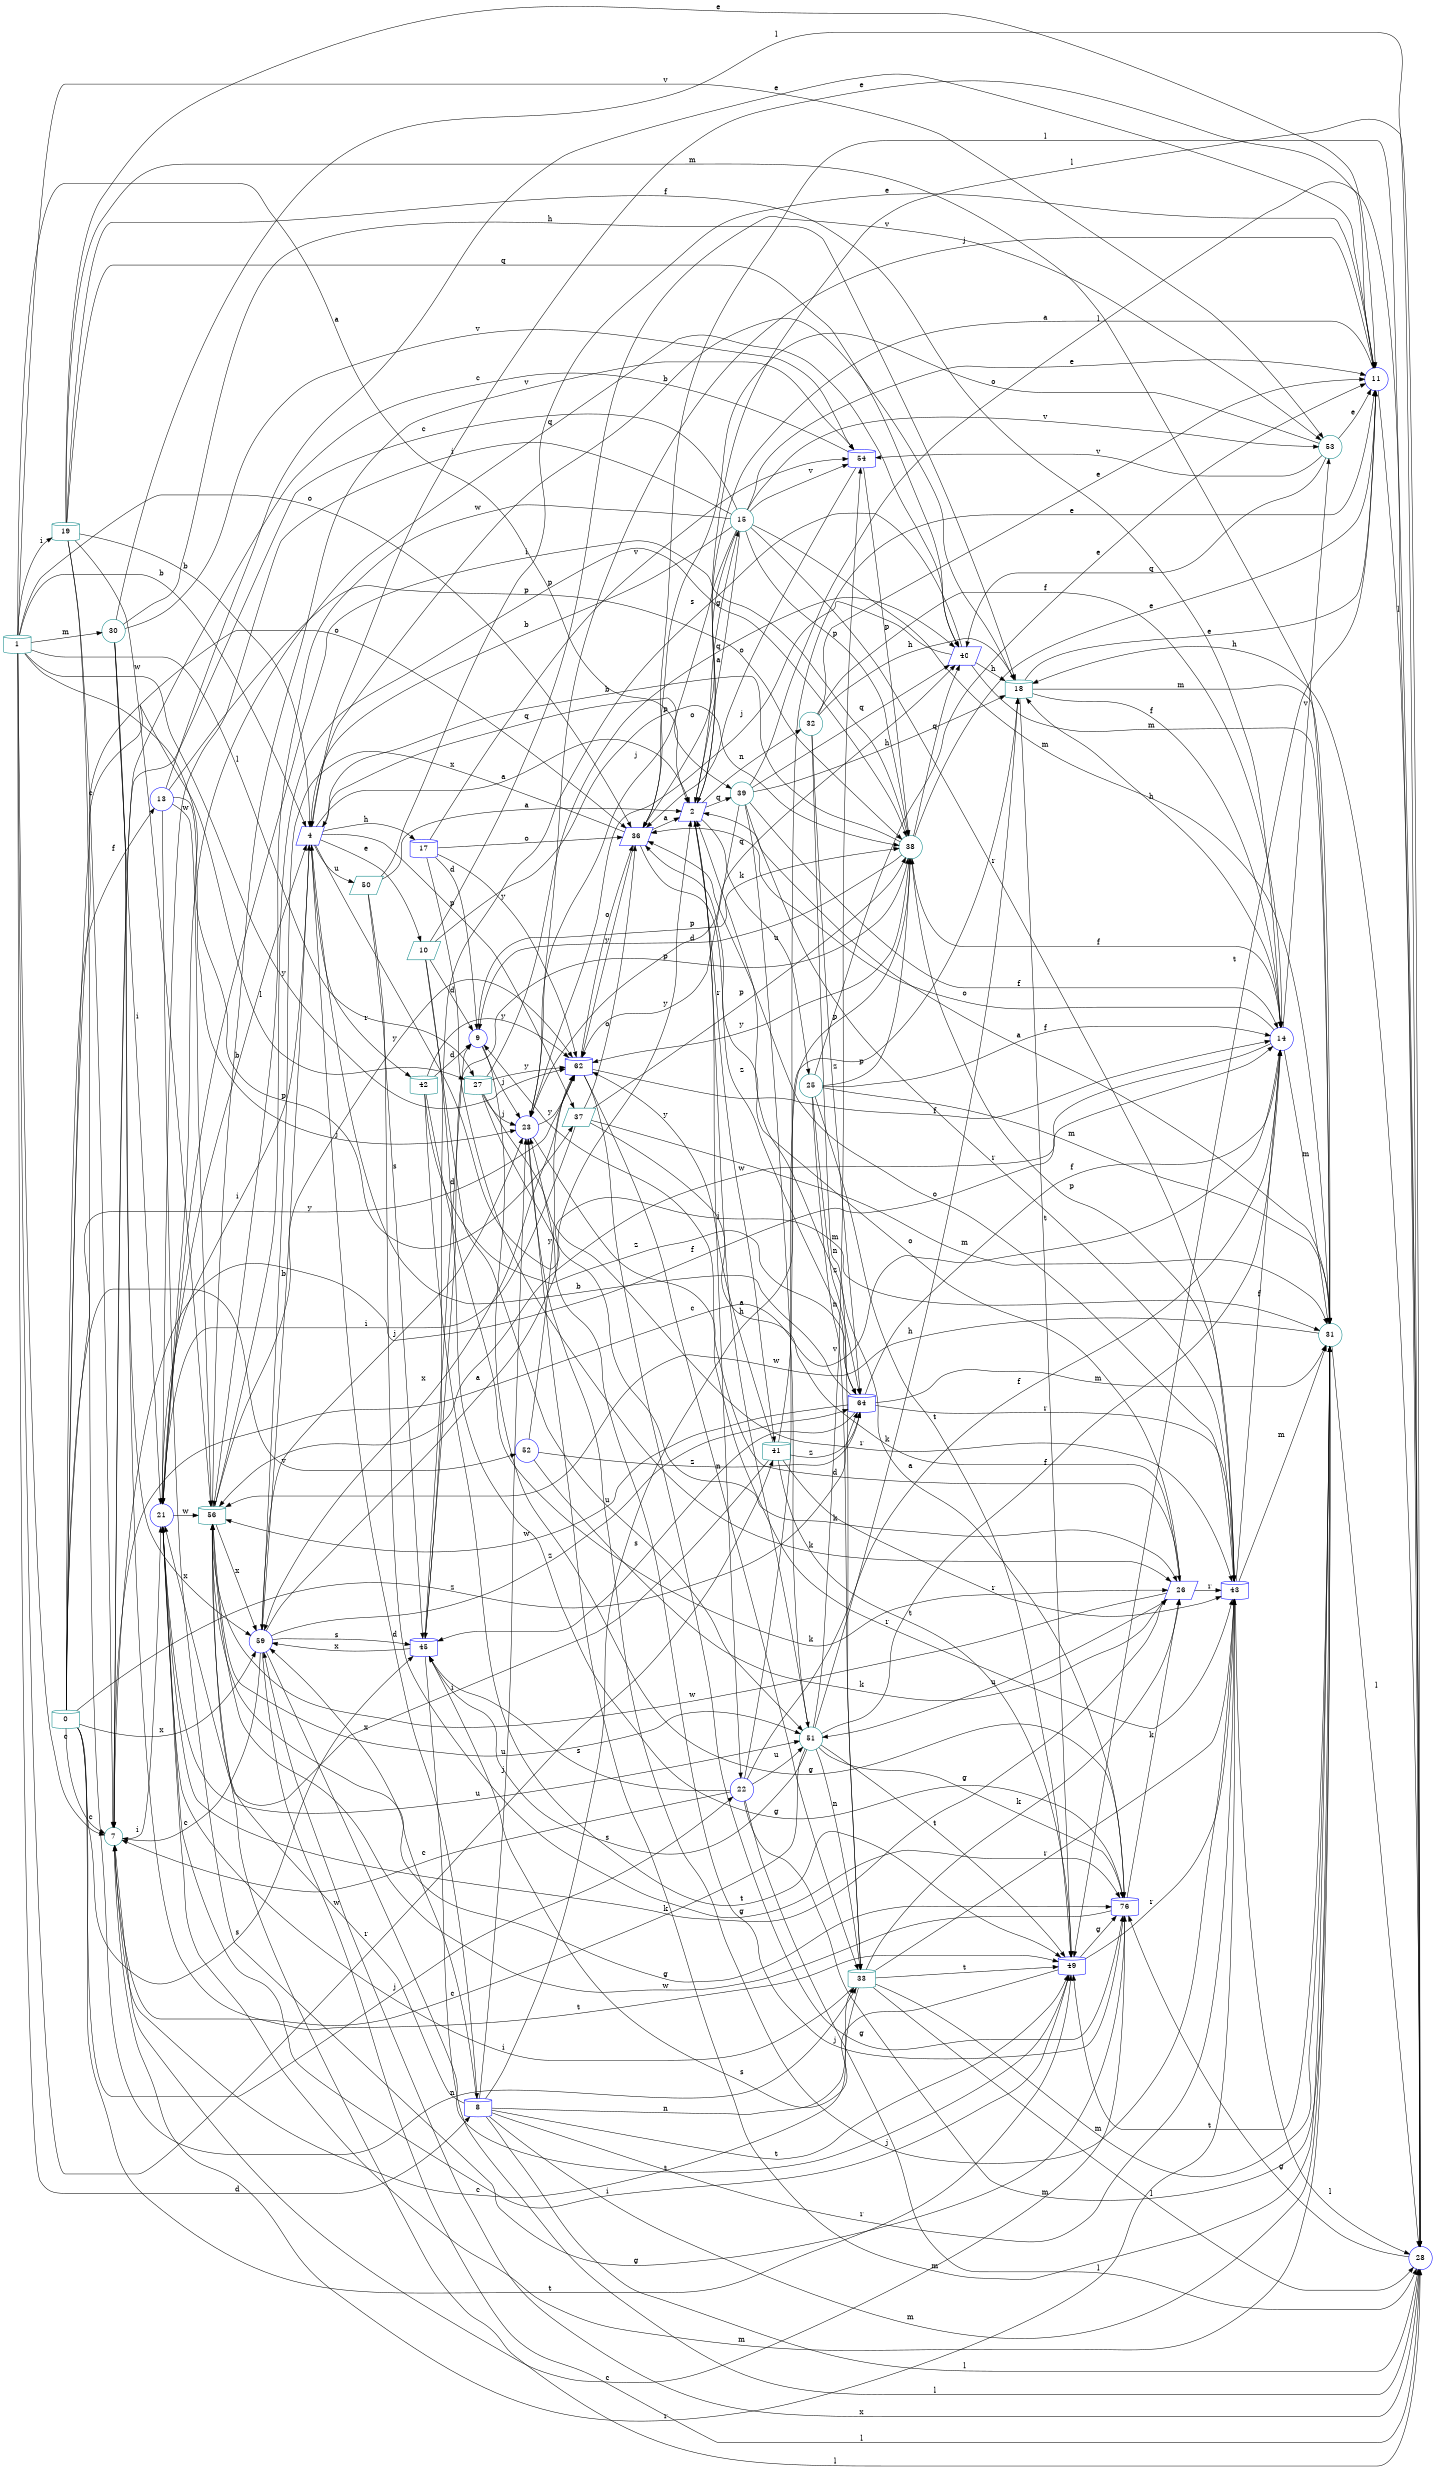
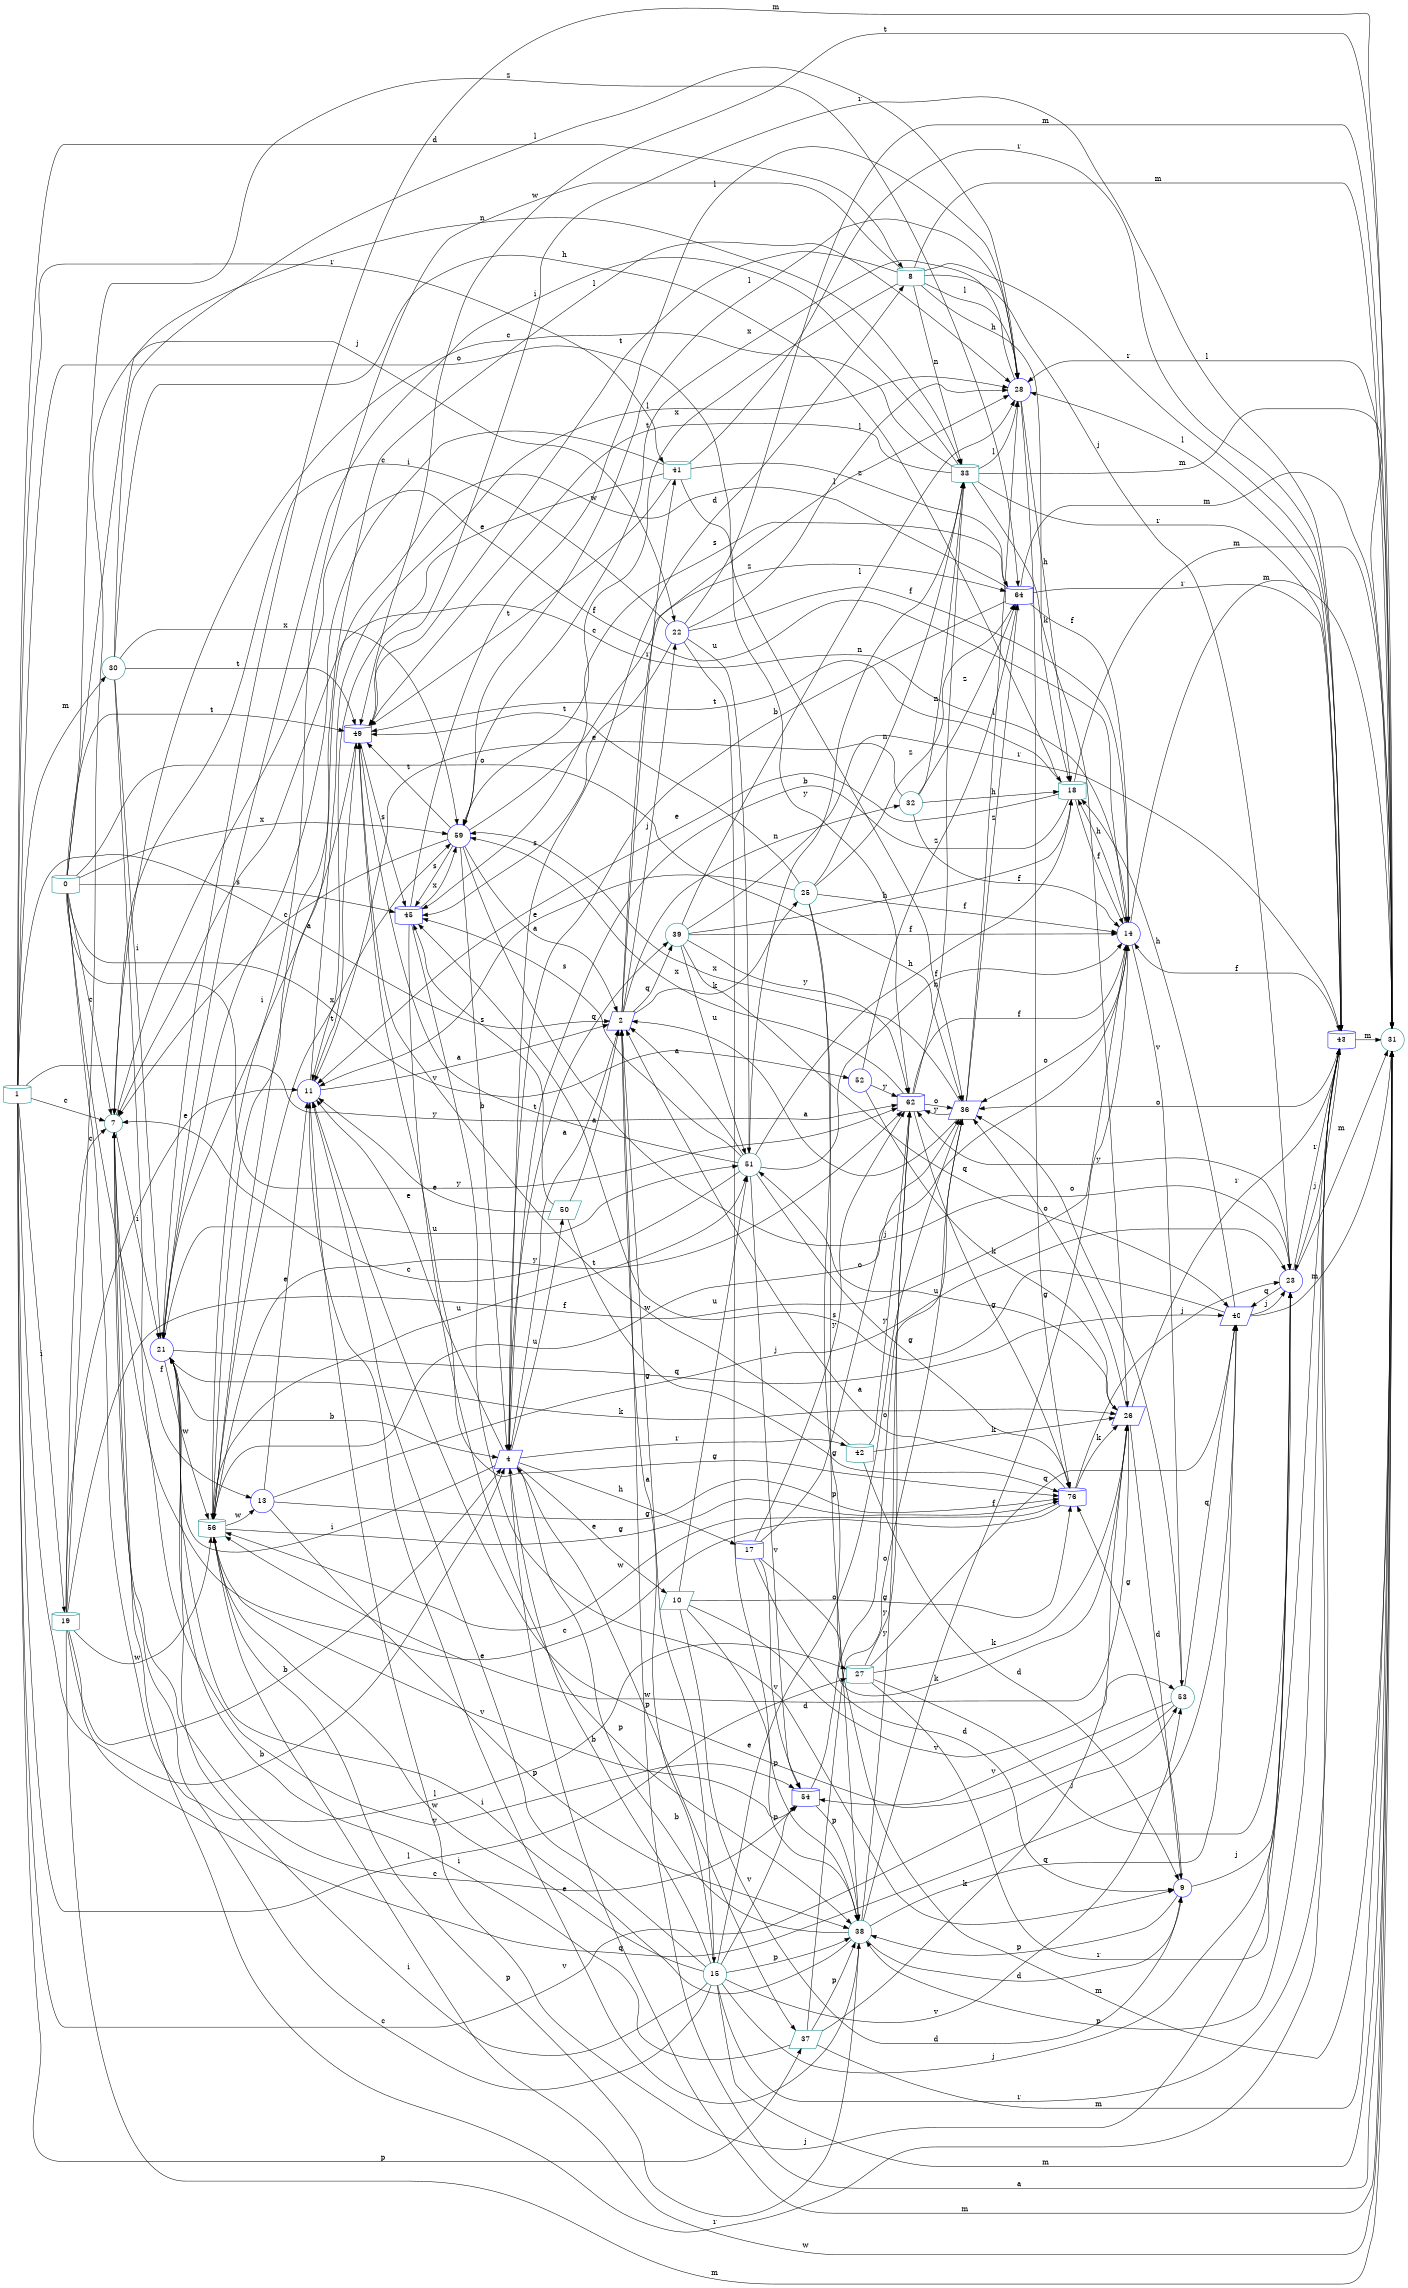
edge "13" -> "56": reversed
edge "42" -> "64": removed, label "z"
node "8": color blue -> teal
